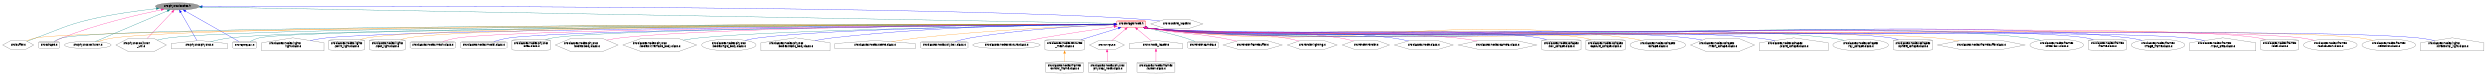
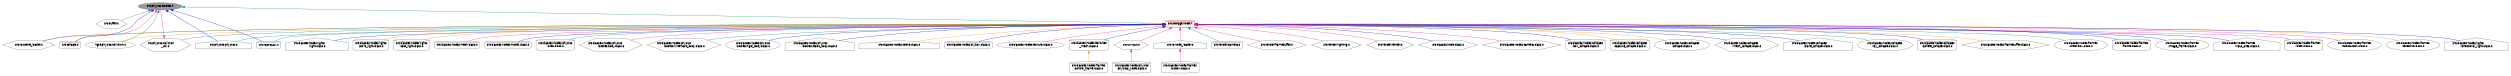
edge "src/physics/collision _util.c" -> "src/physics/bodies.h": reversed
edge "src/buffer.c" -> "src/storage/node.h": now "src/io/scene_loader.c" -> "src/storage/node.h"
node "src/physics/collision.c": label "src/physics/collision.c" -> "rigid/physics/collision.c"
